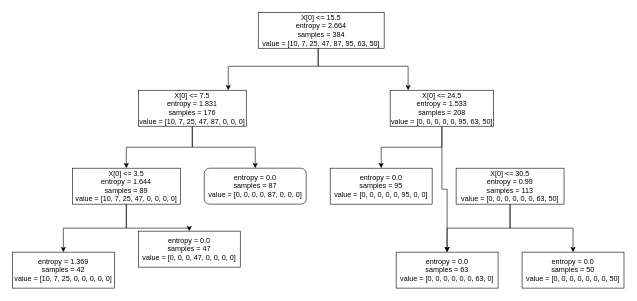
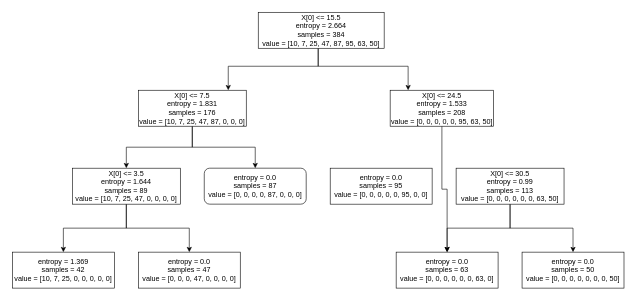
edge "X[0] <= 24.5 entropy = 1.533 samples = 208 value = [0, 0, 0, 0, 0, 95, 63, 50]" -> "entropy = 0.0 samples = 95 value = [0, 0, 0, 0, 0, 95, 0, 0]": removed
node "entropy = 0.0 samples = 47 value = [0, 0, 0, 47, 0, 0, 0, 0]": moved (189, 249) -> (189, 270)
